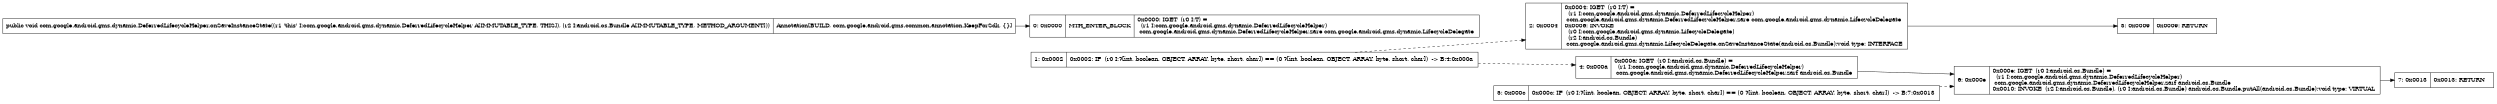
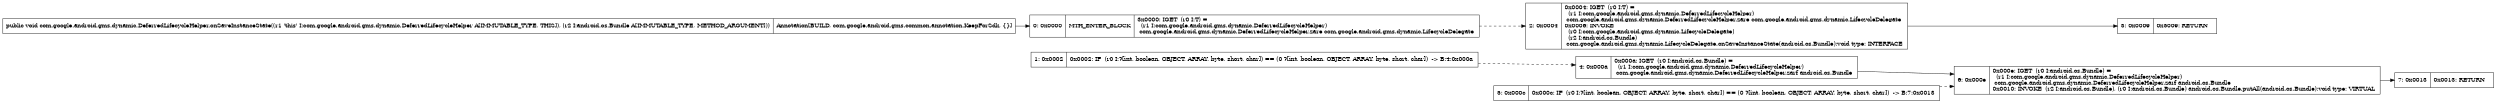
node "0: 0x0000": text "0x0000: IGET  (r0 I:T) =" -> "3x0000: IGET  (r0 I:T) ="
node "3: 0x0009": text "0x0009: RETURN" -> "0x5009: RETURN"
edge "1: 0x0002" -> "2: 0x0004": now "0: 0x0000" -> "2: 0x0004"
